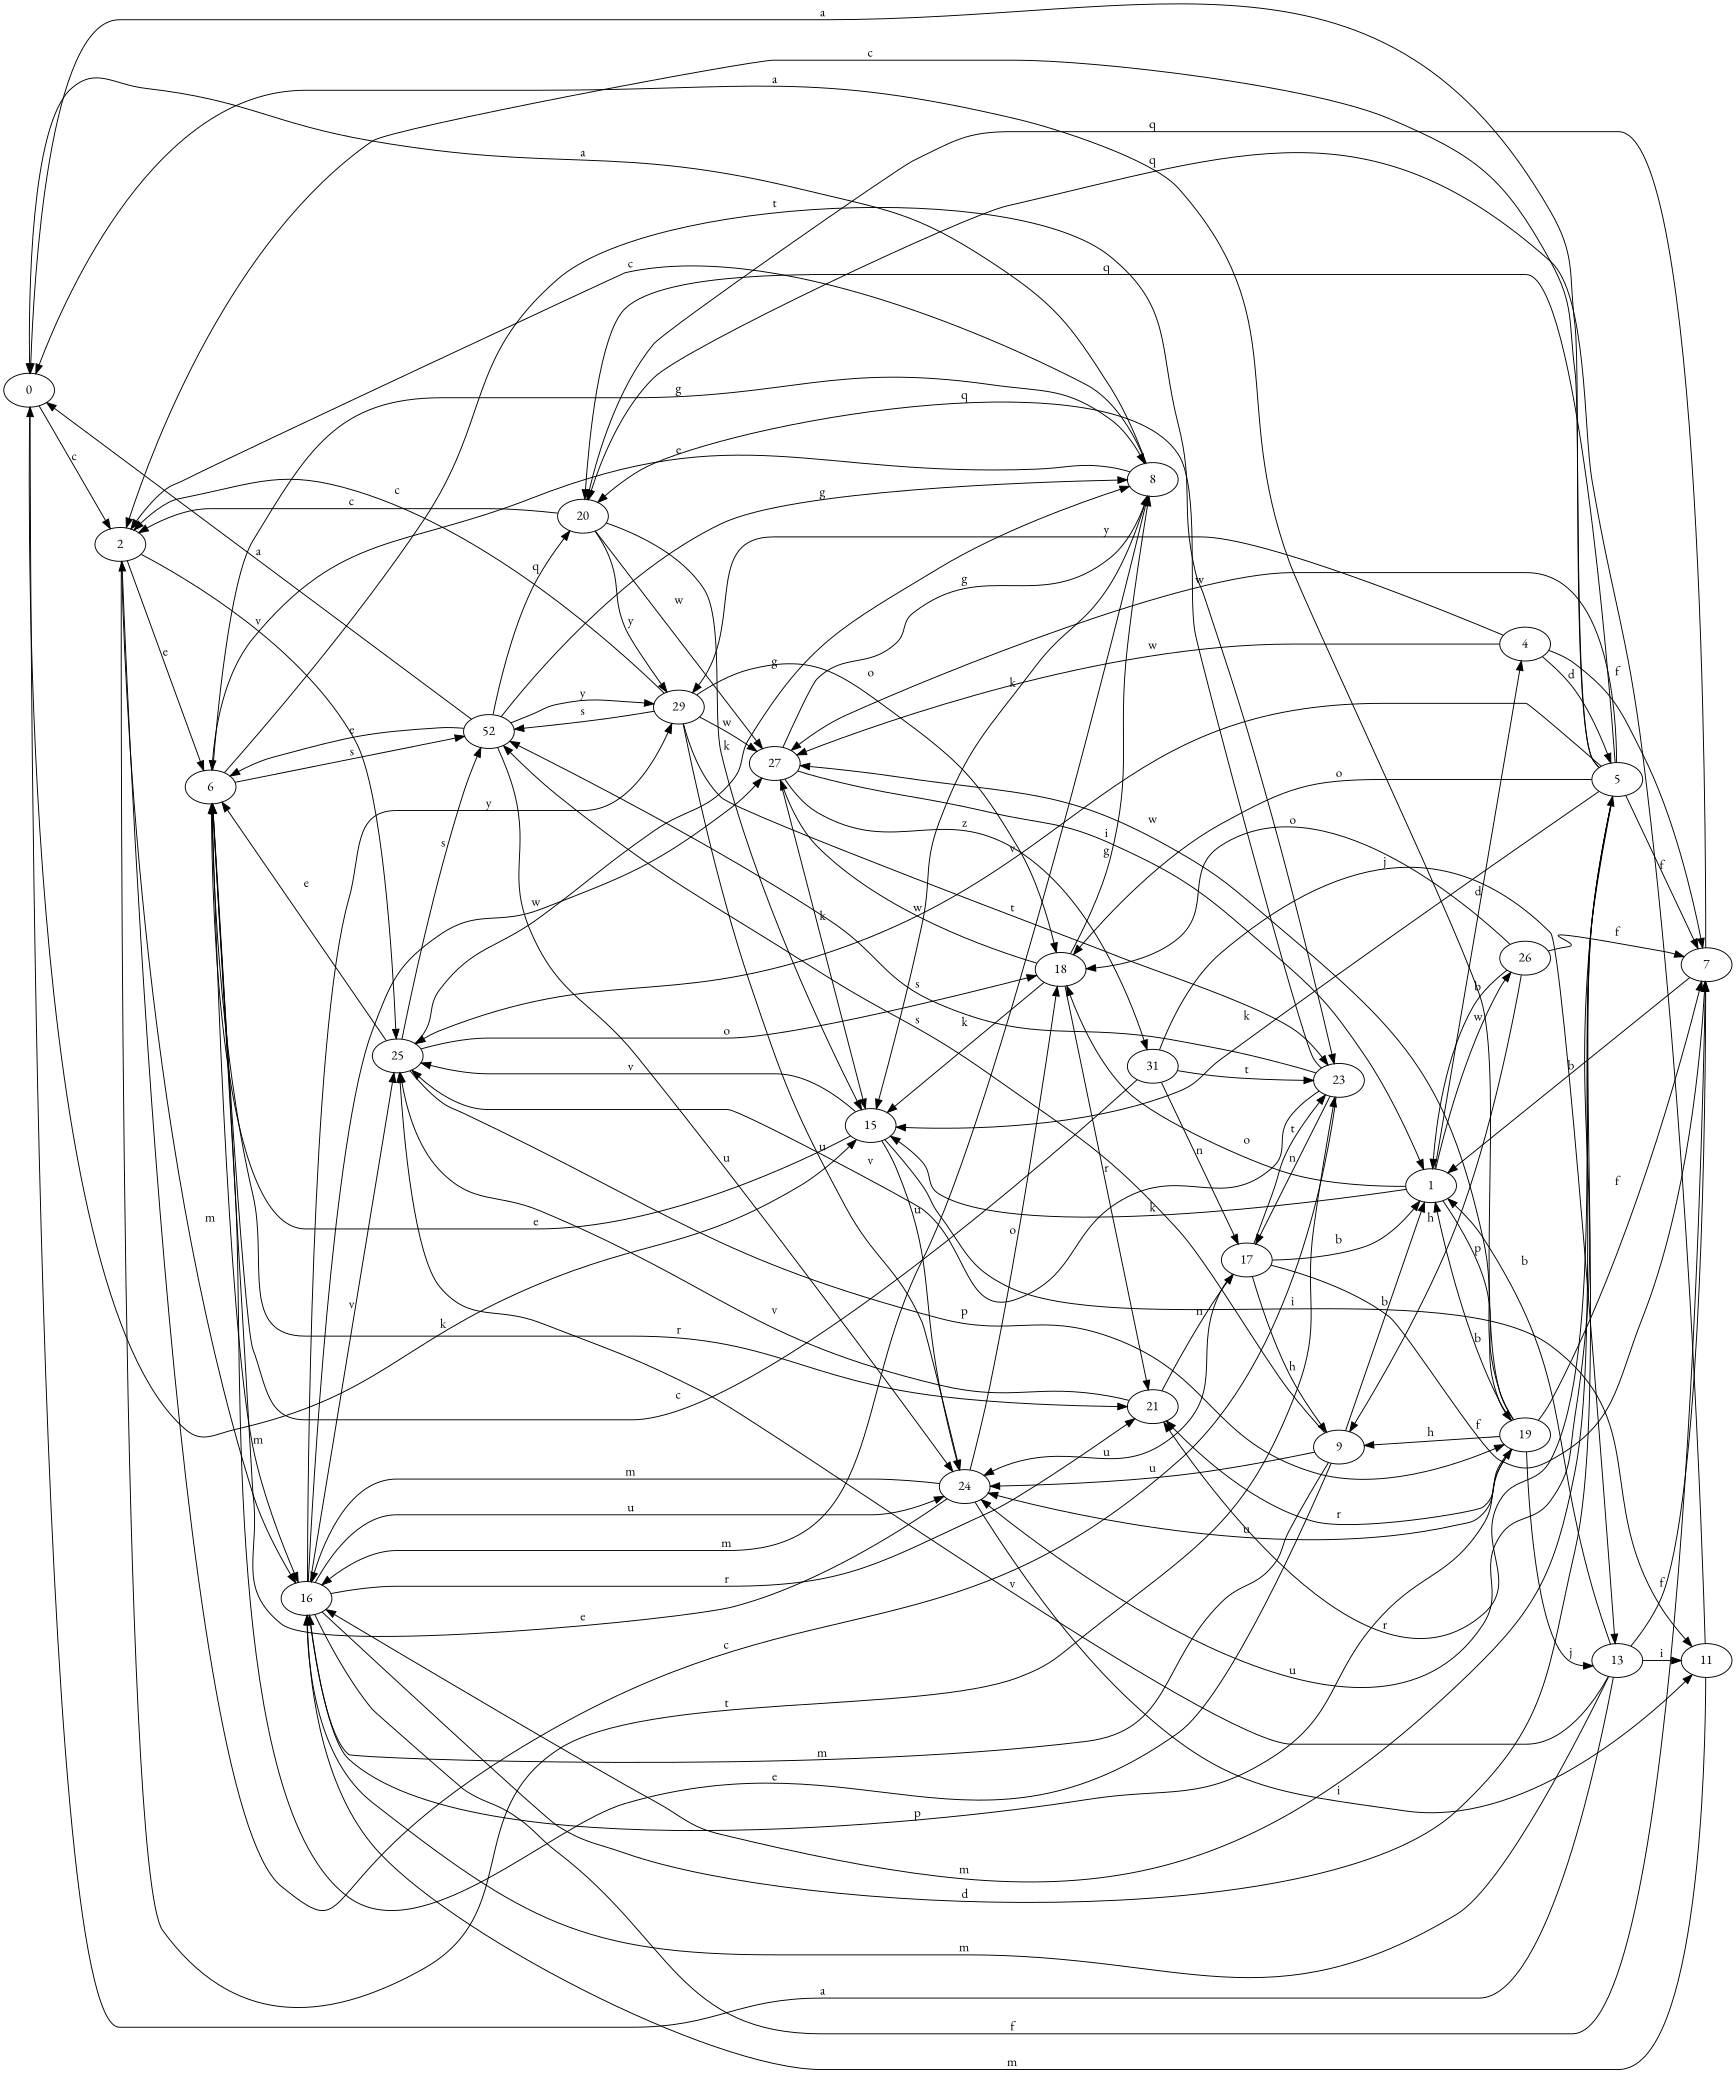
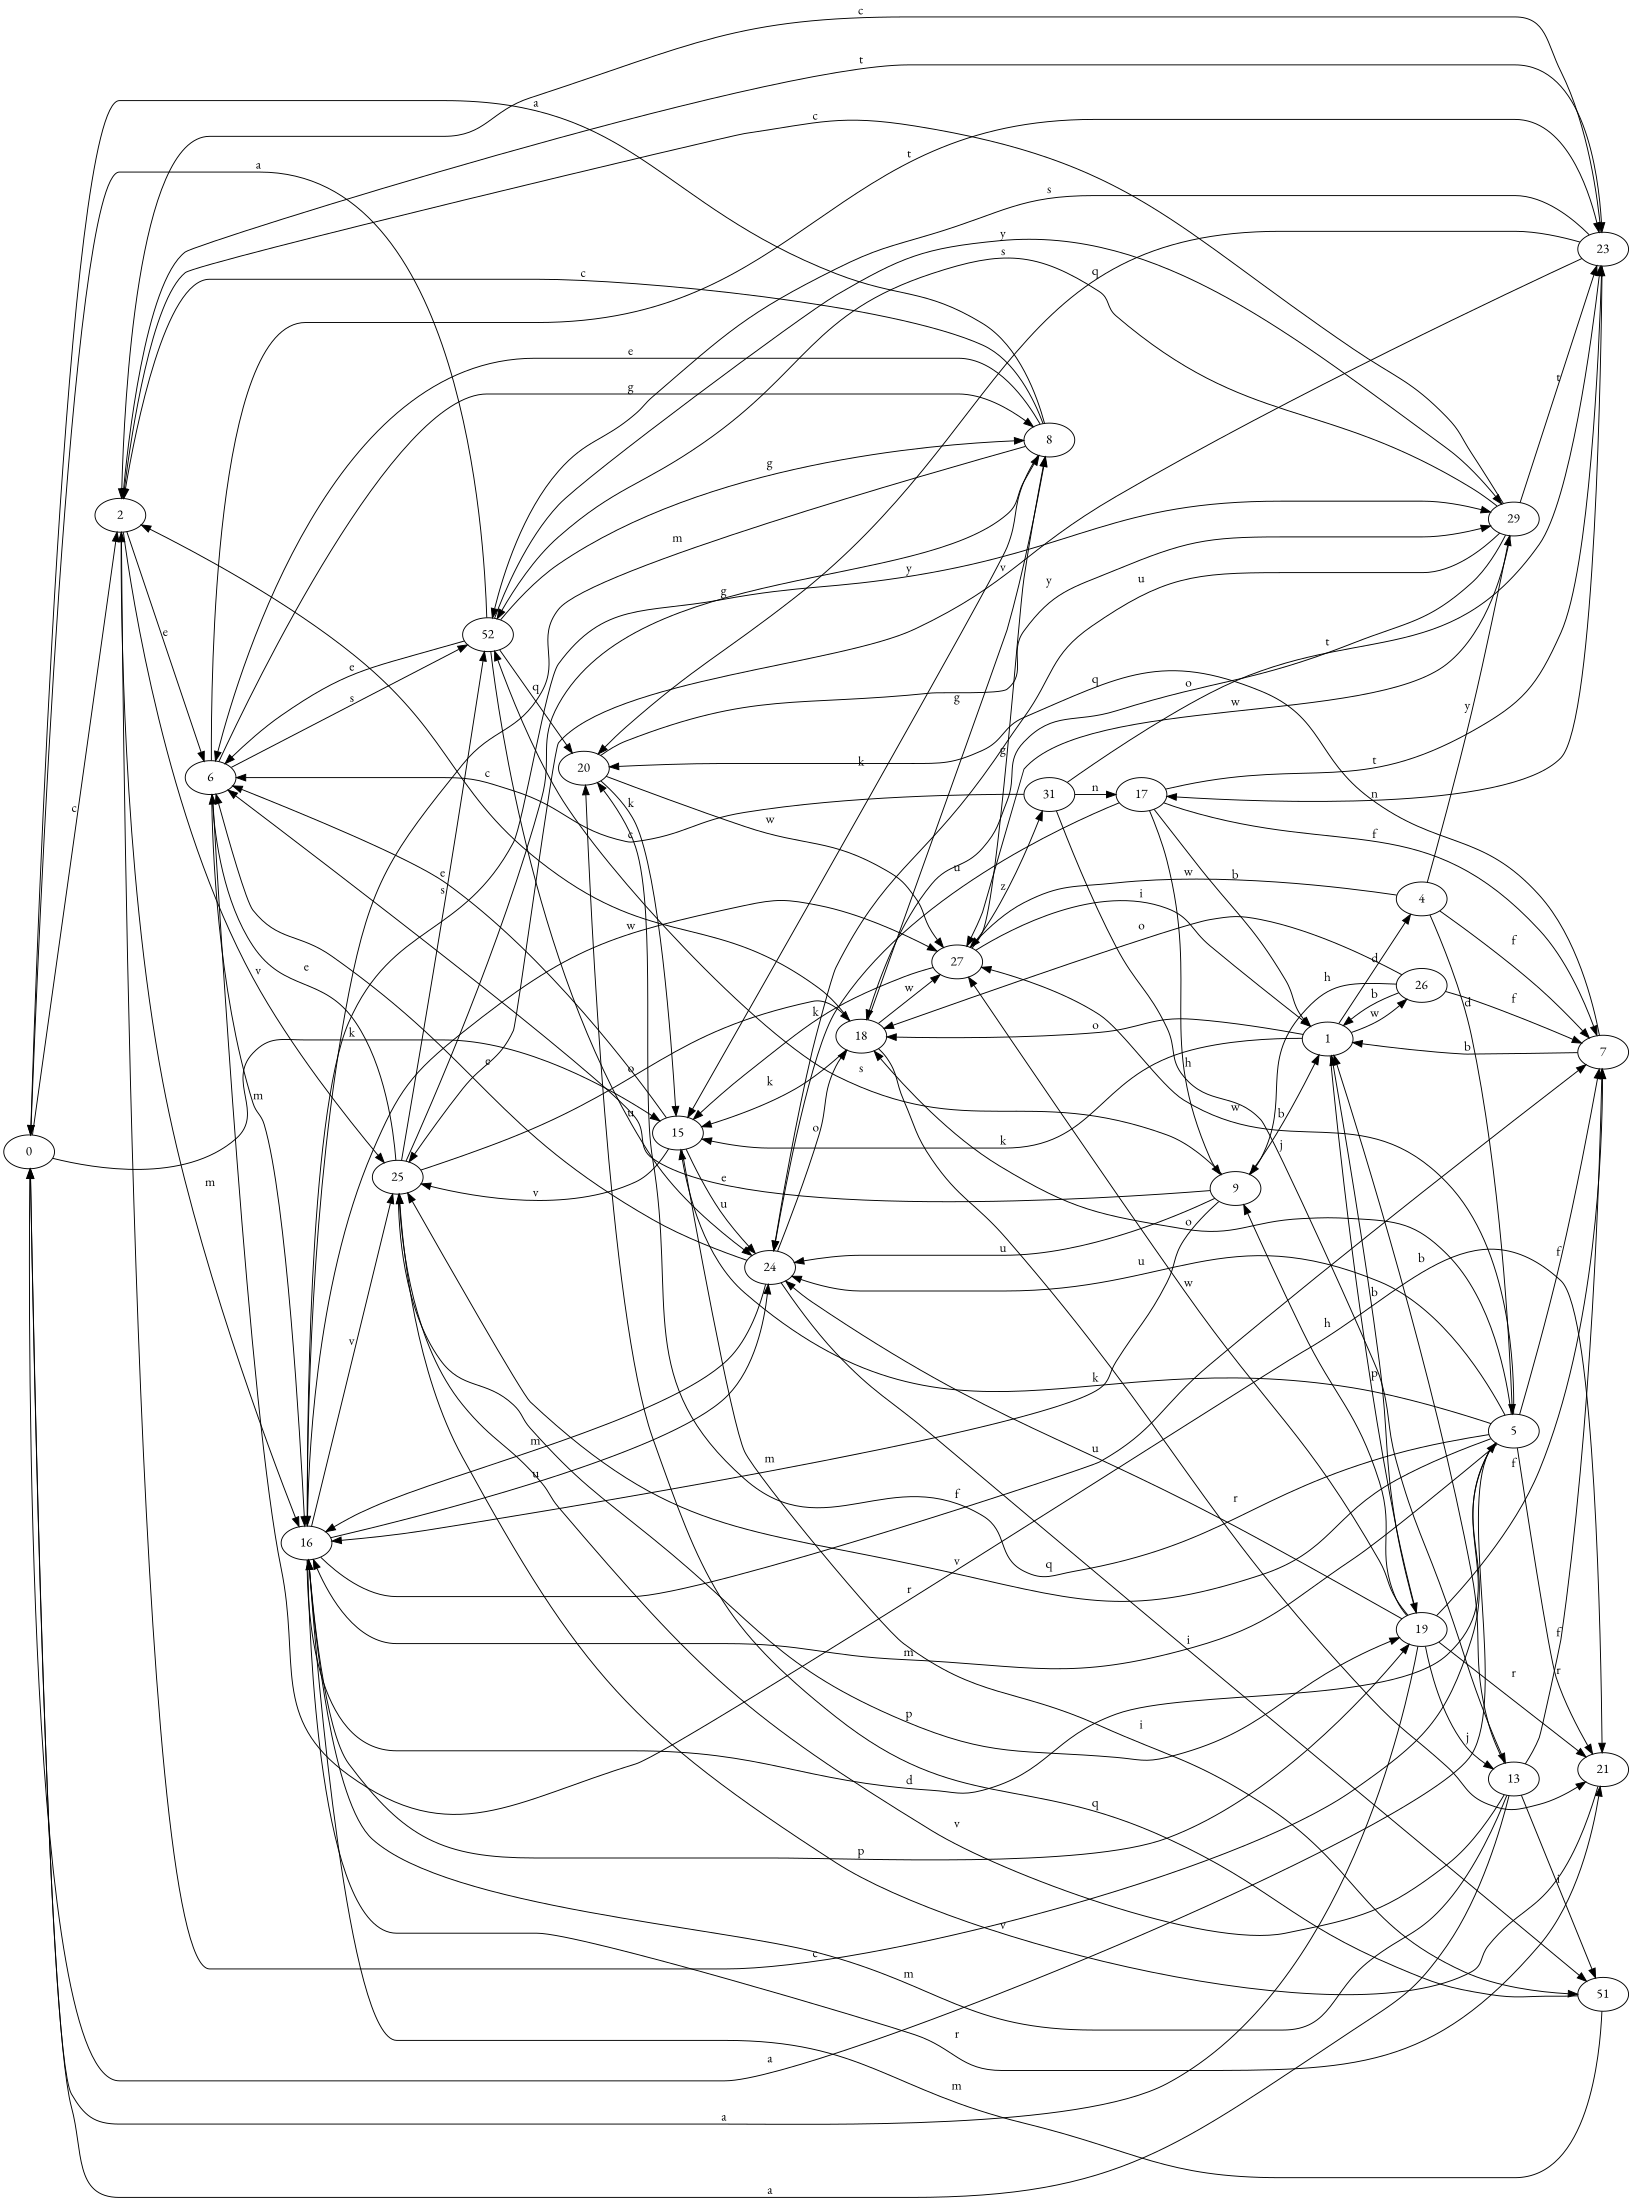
edge "20" -> "2": now "18" -> "2"
edge "21" -> "17": removed, label "n"
node "11": label "11" -> "51"
